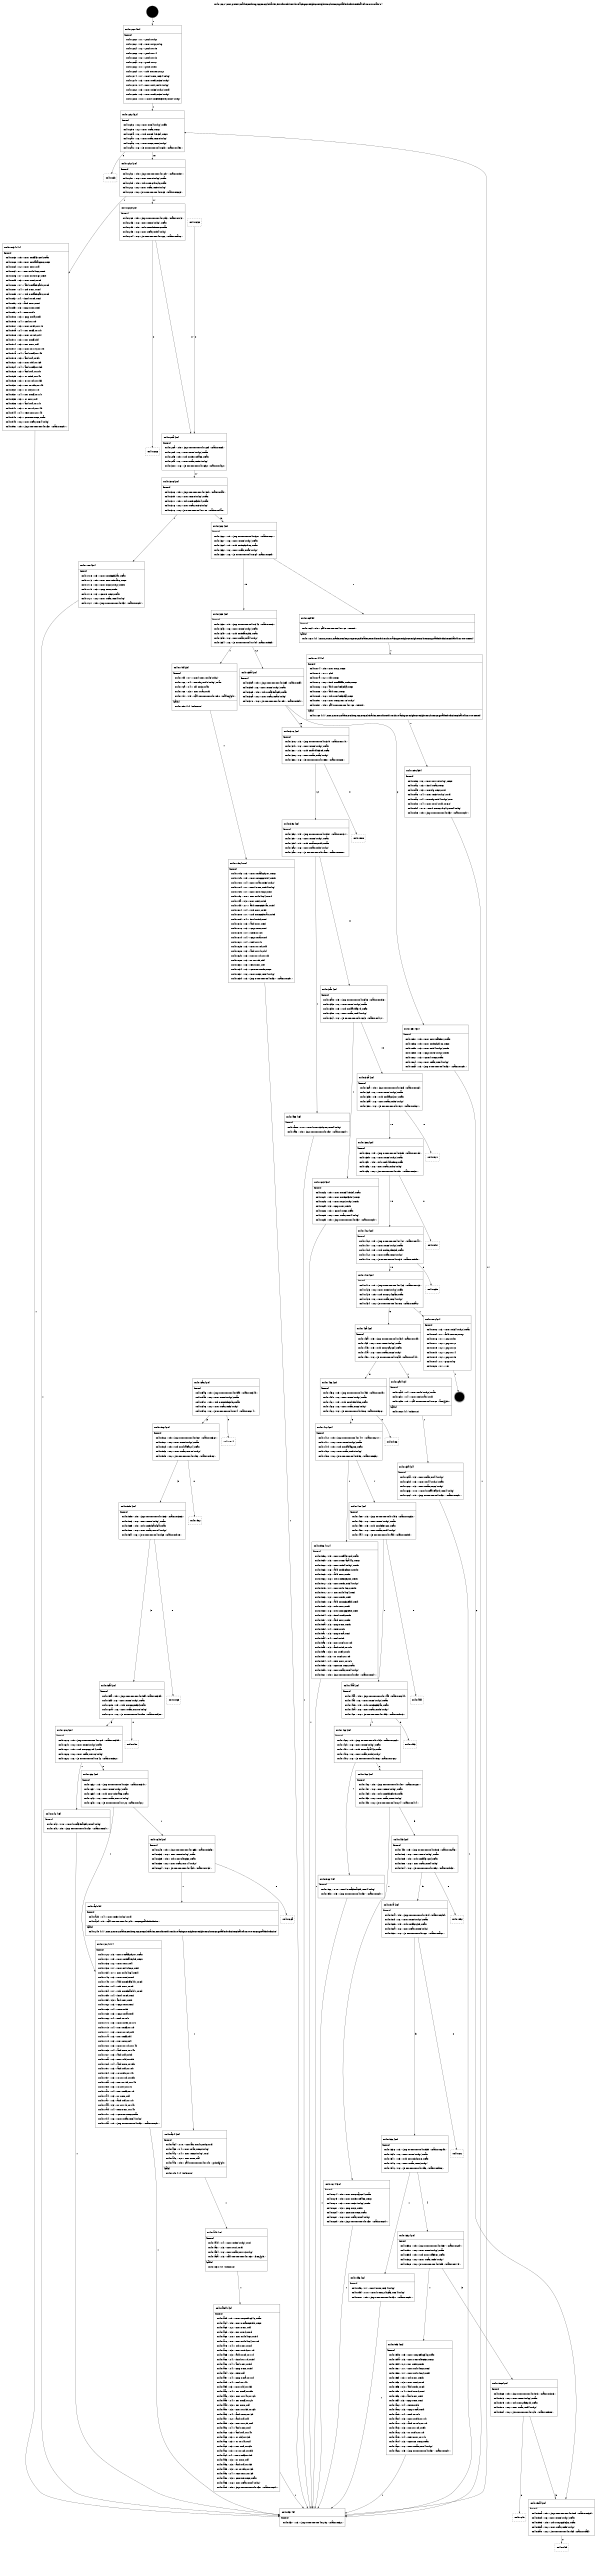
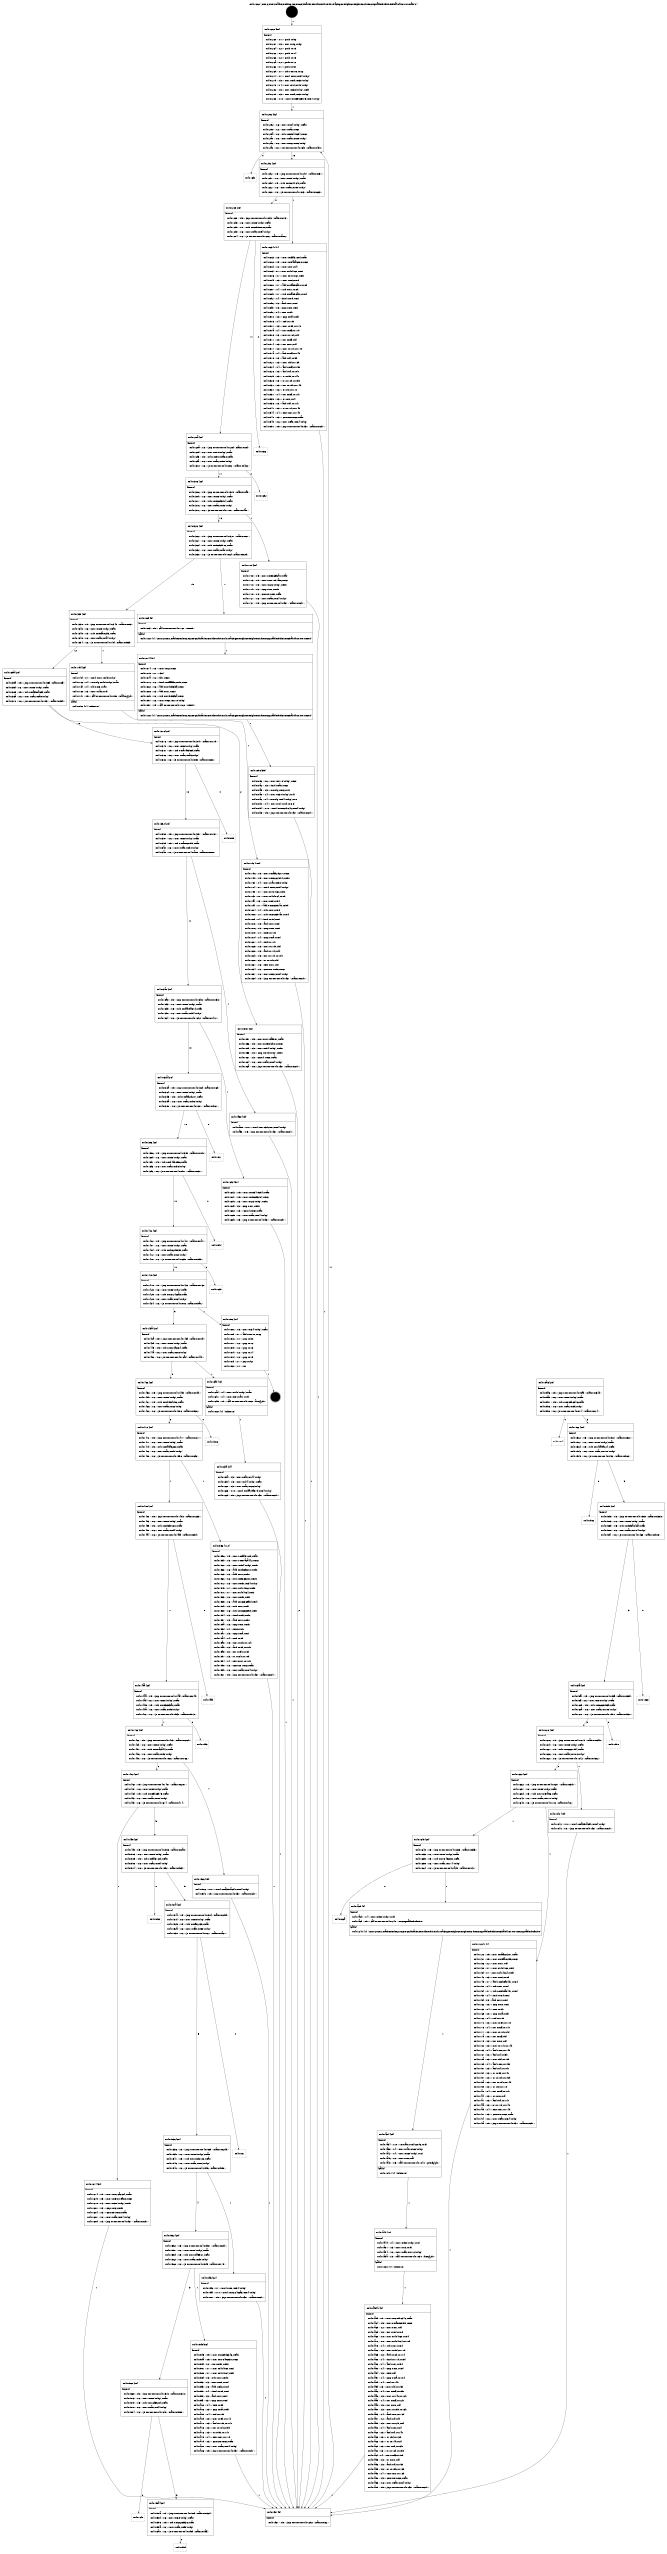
edge "0x401692" -> "0x4012ea [28]": reversed
edge "0x401851 [30]" -> "0x40158a [28]": now "0x401851 [30]" -> "0x401f37 [5]"
